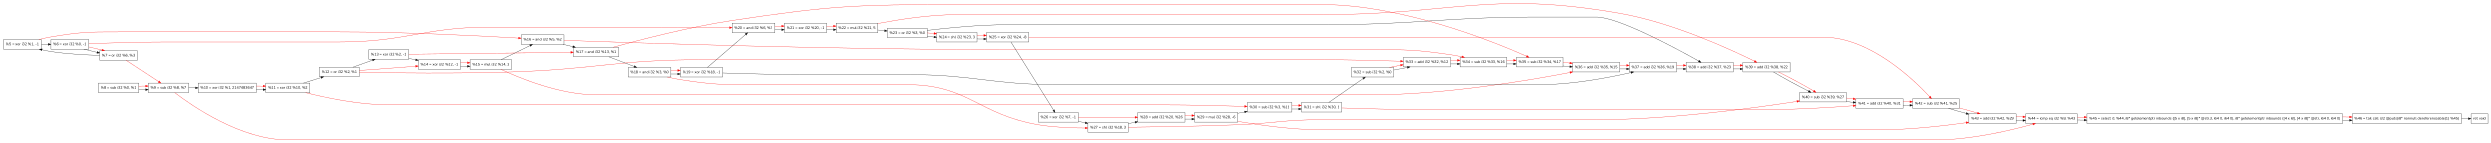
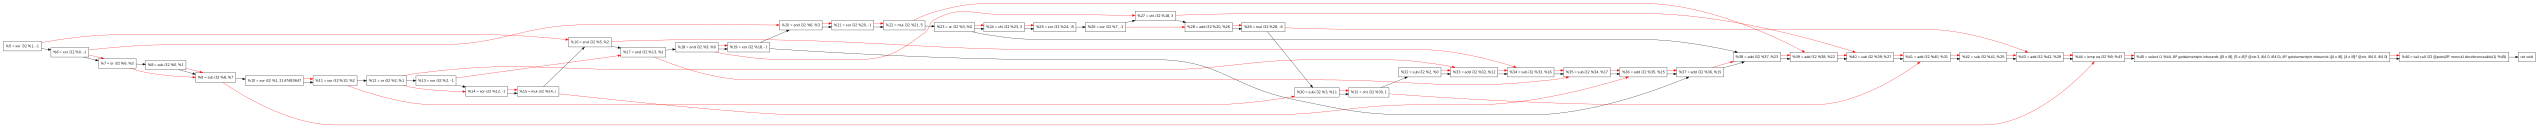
edge "%25 = xor i32 %24, -8" -> "%42 = sub i32 %41, %25": removed
edge "%7 = or i32 %6, %3" -> "%5 = xor i32 %1, -1": now "%7 = or i32 %6, %3" -> "%8 = sub i32 %0, %1"
